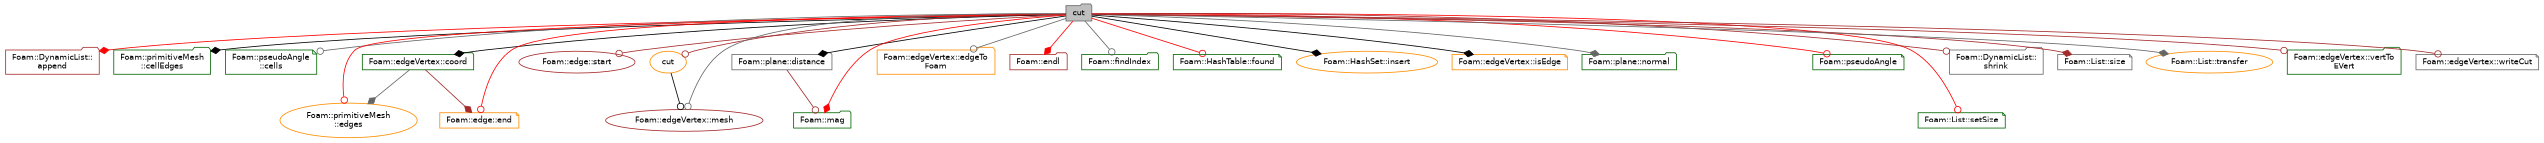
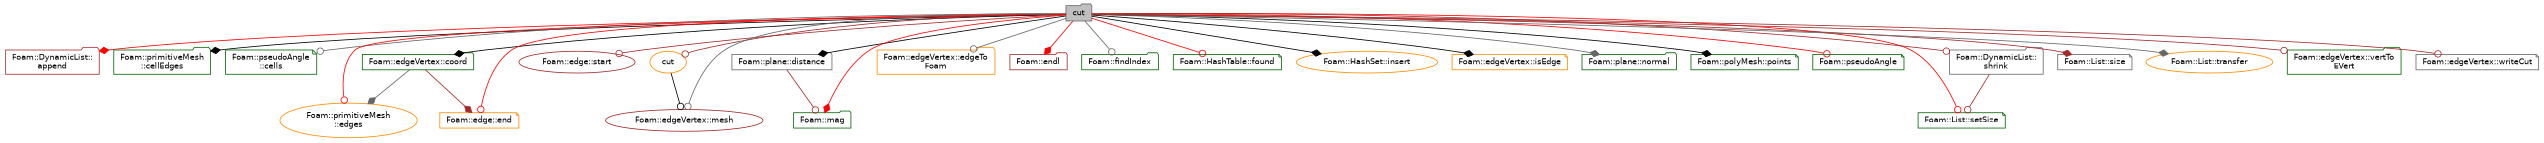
node "Foam::polyMesh::points": added
edge "Foam::DynamicList:: shrink" -> "Foam::List::setSize": added
